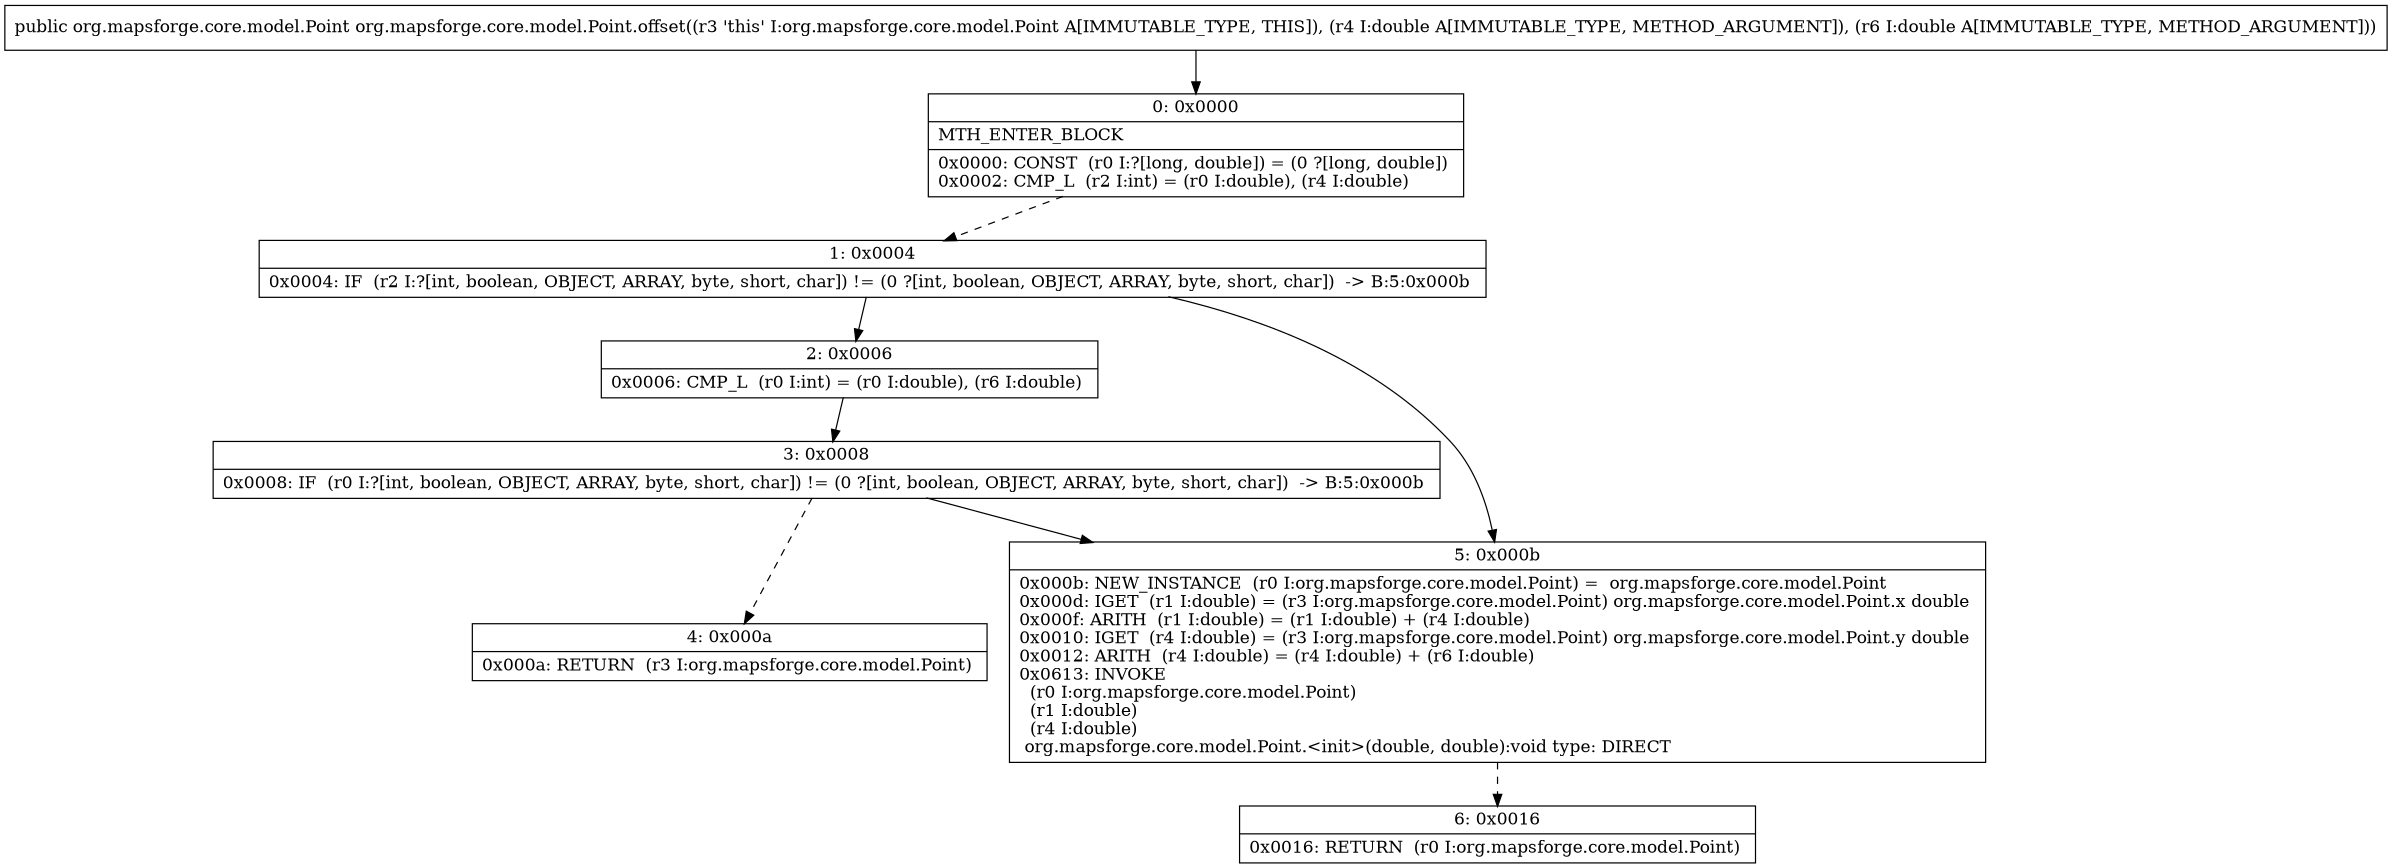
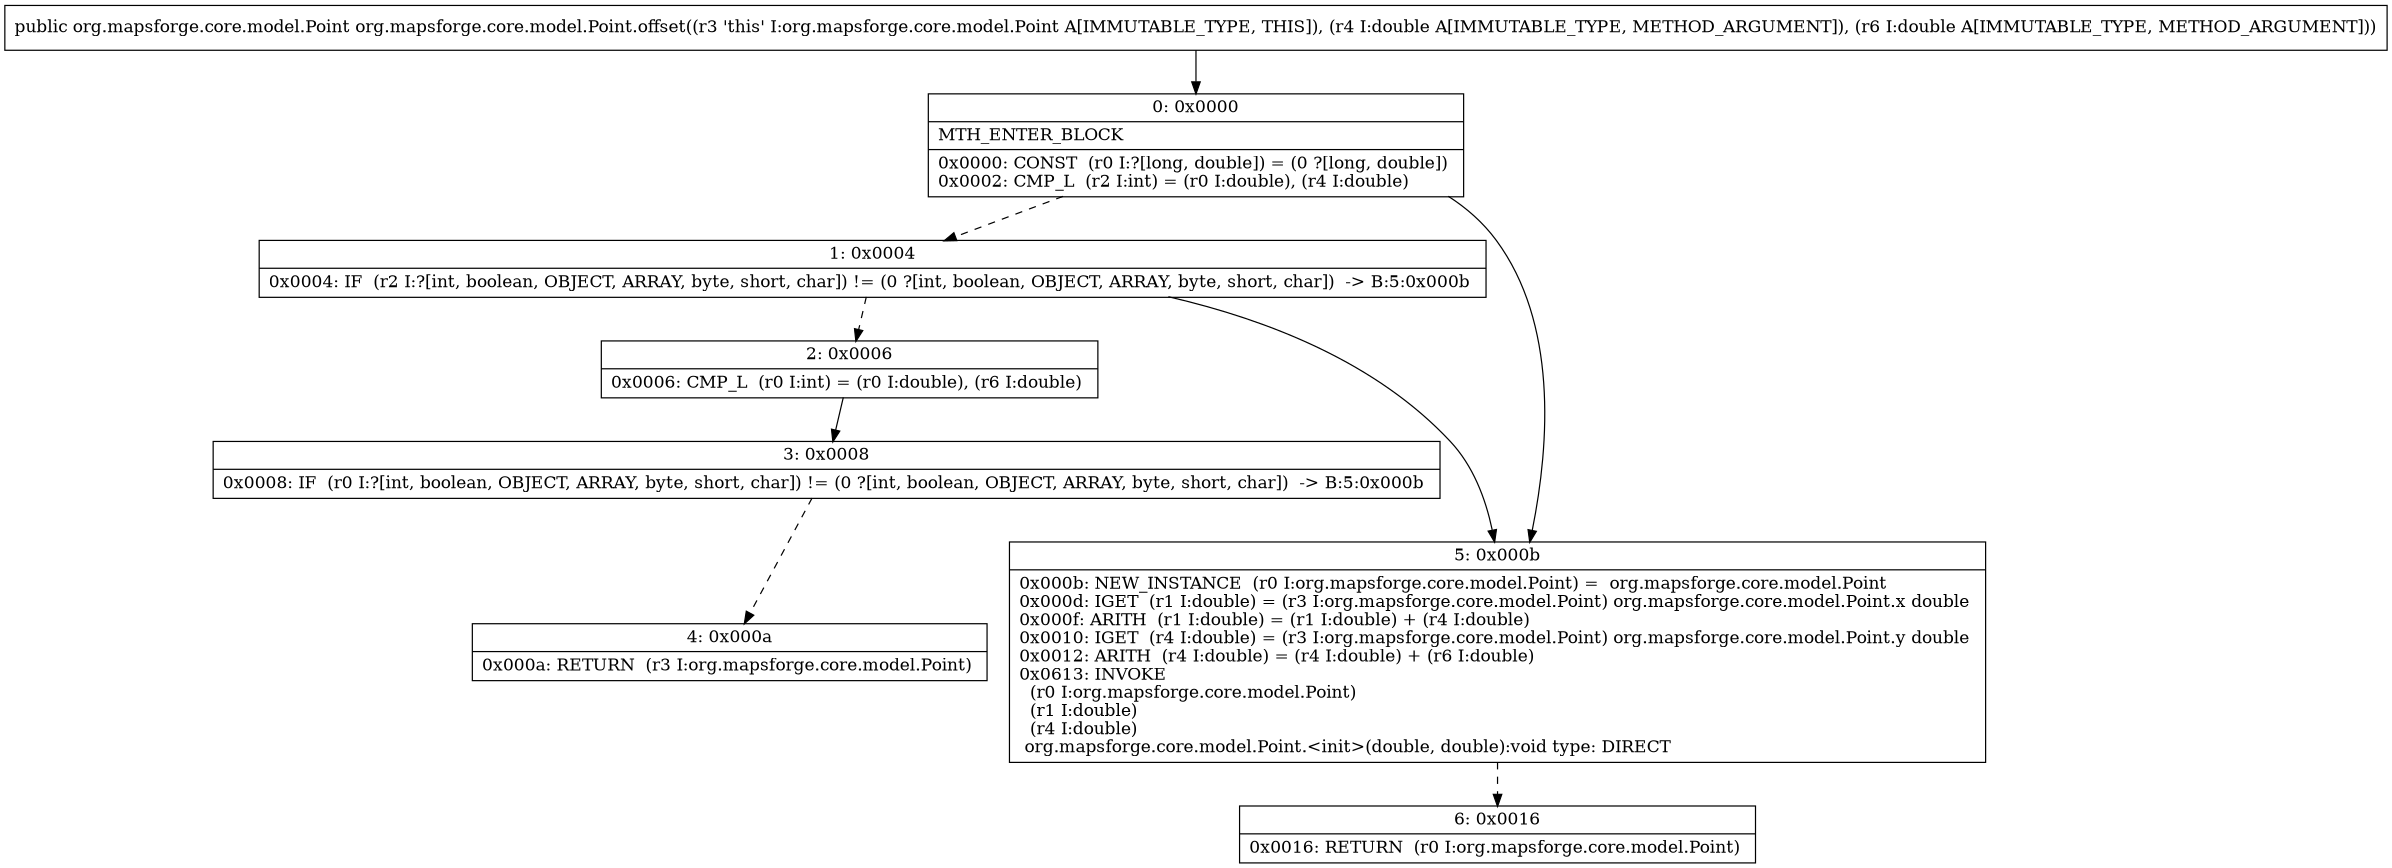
edge "1: 0x0004" -> "2: 0x0006": style solid -> dashed
edge "3: 0x0008" -> "5: 0x000b": now "0: 0x0000" -> "5: 0x000b"
